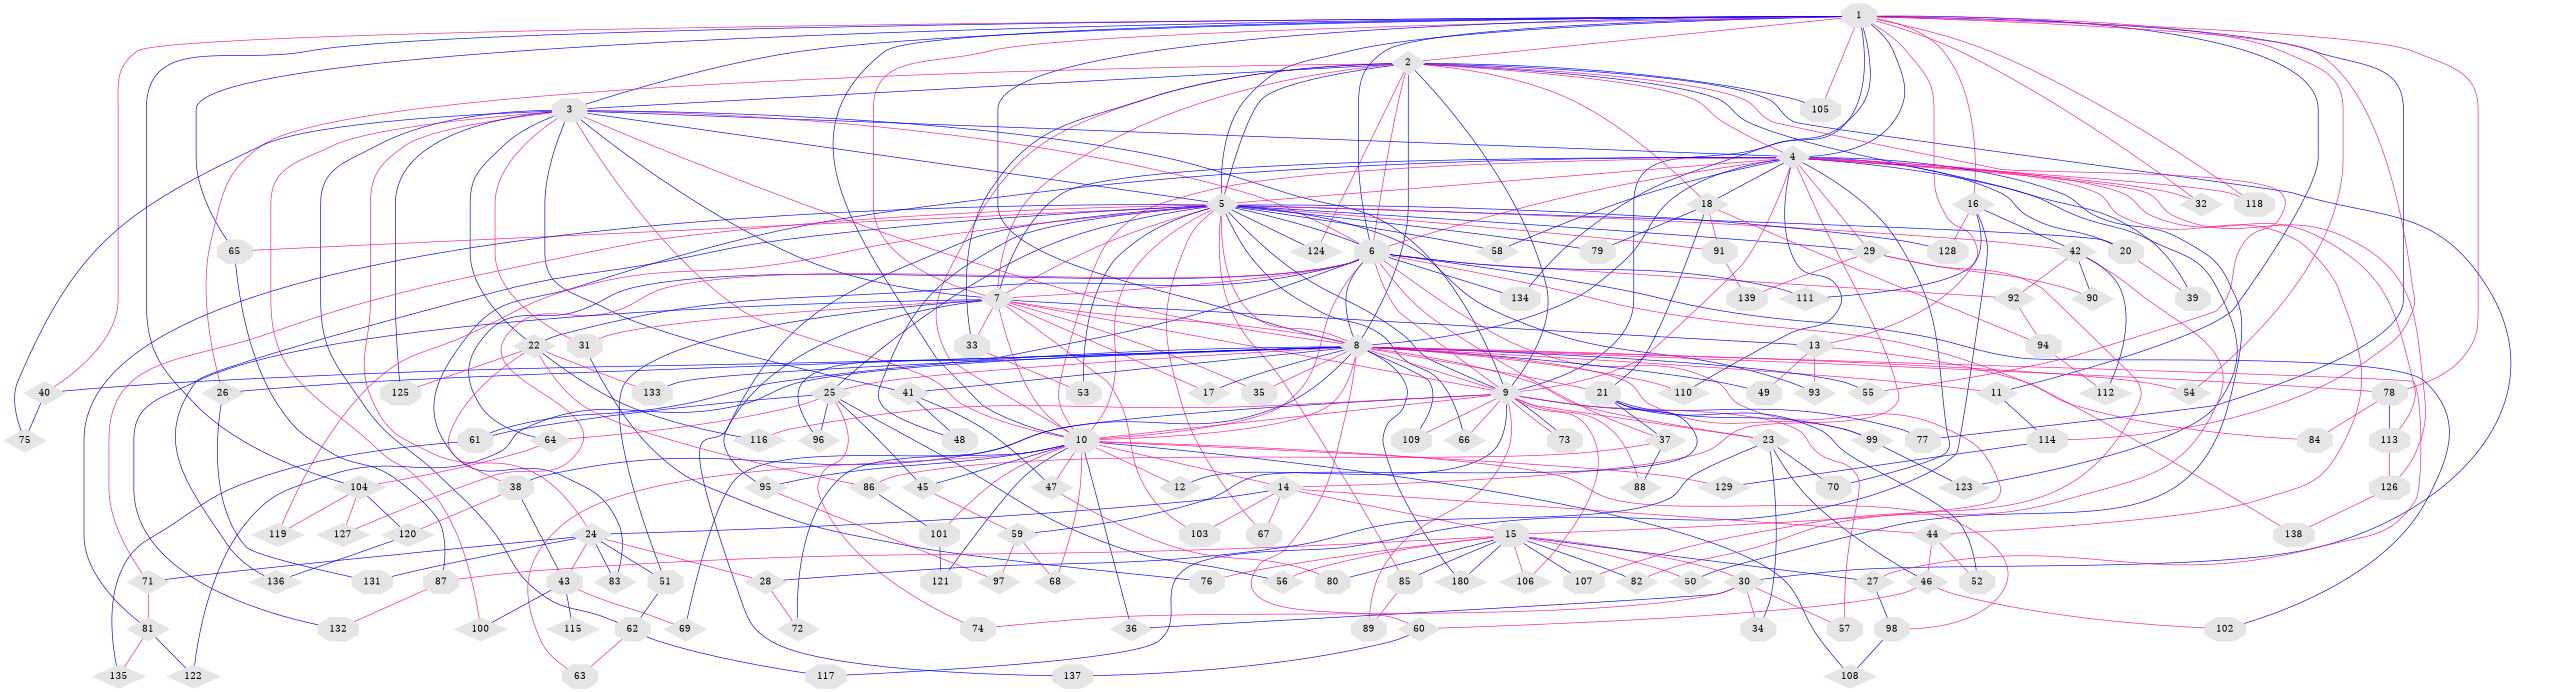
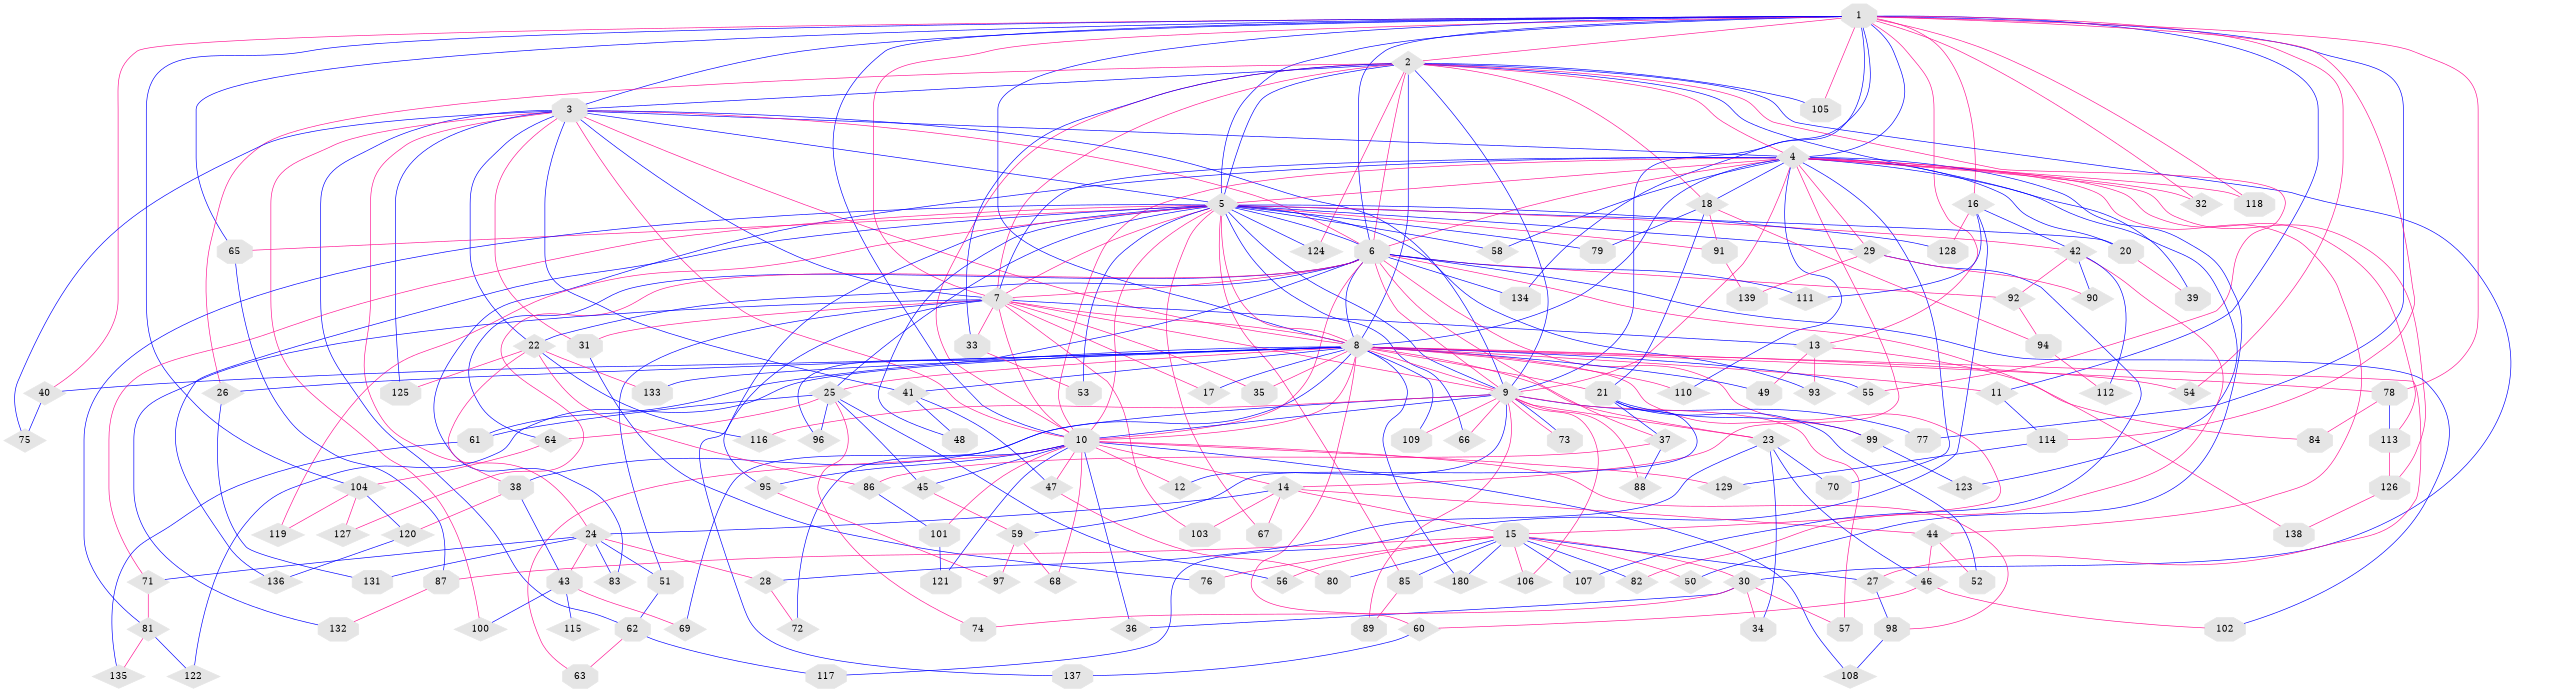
edge "9" -- "10": color deeppink -> blue
edge "29" -- "107": color deeppink -> blue
